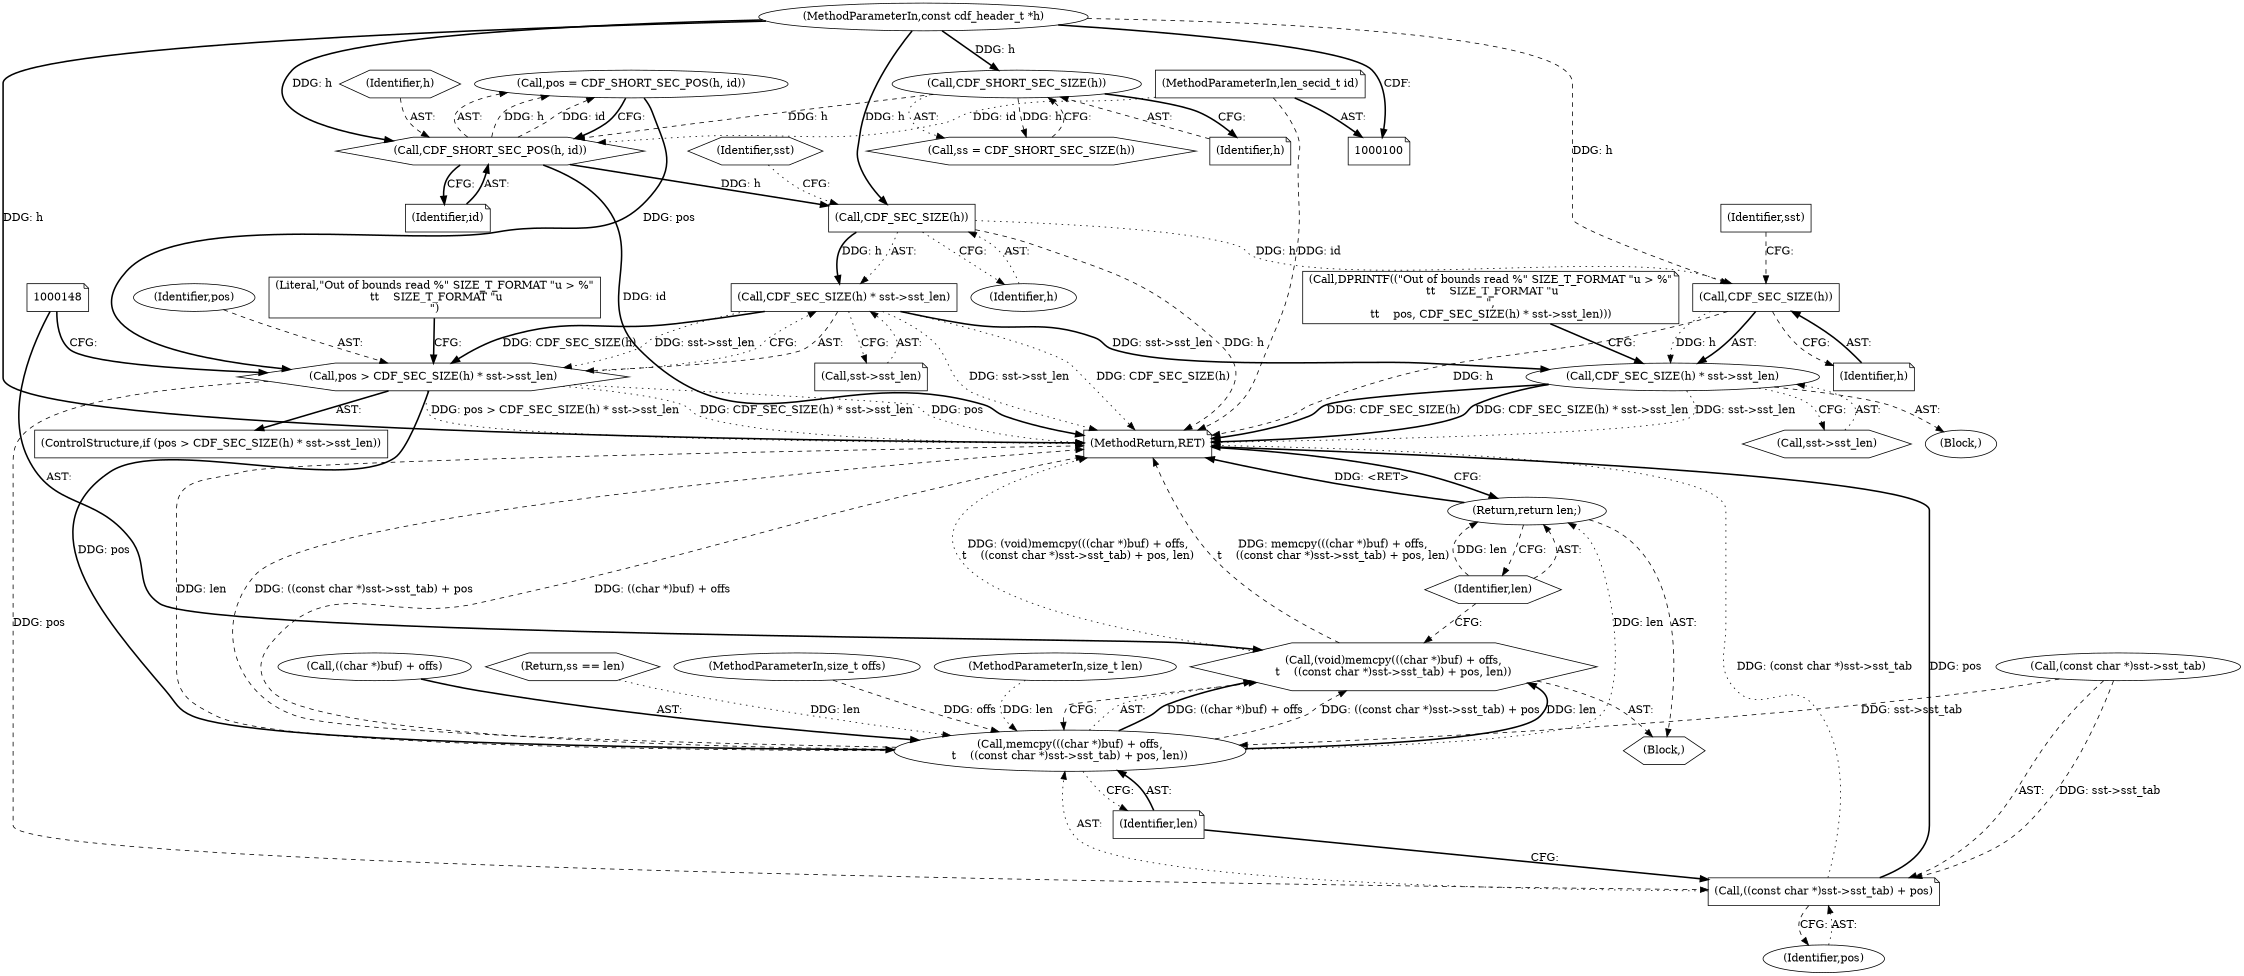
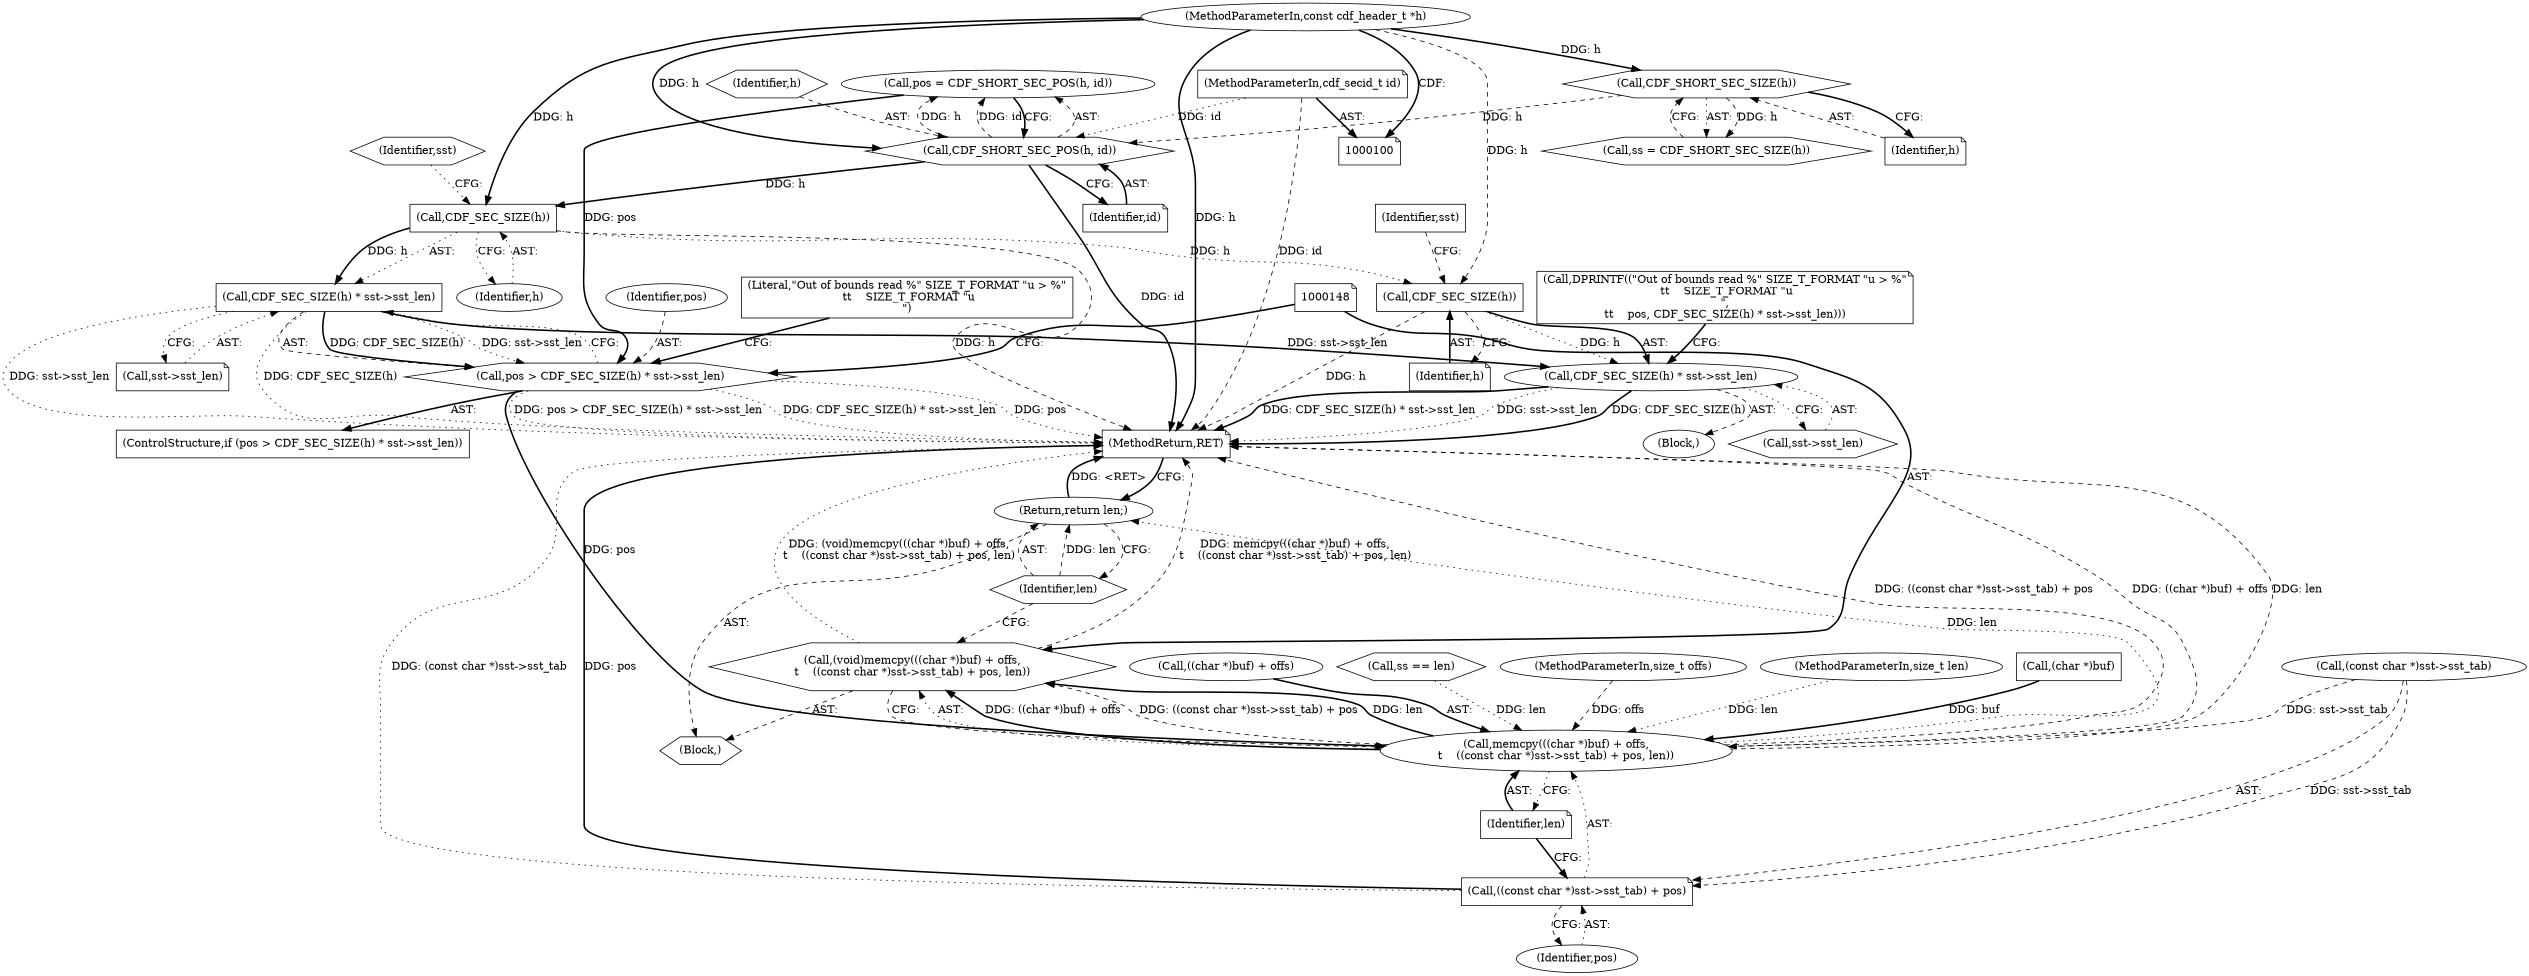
node "(Call,CDF_SHORT_SEC_SIZE(h))": shape ellipse -> hexagon
node "(MethodParameterIn,len_secid_t id)": label "(MethodParameterIn,len_secid_t id)" -> "(MethodParameterIn,cdf_secid_t id)"
node "(Return,ss == len)": label "(Return,ss == len)" -> "(Call,ss == len)"
node "(Call,(char *)buf)": added
edge "(Call,pos > CDF_SEC_SIZE(h) * sst->sst_len)" -> "(Call,((const char *)sst->sst_tab) + pos)": removed, label "DDG: pos"
